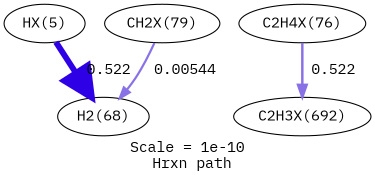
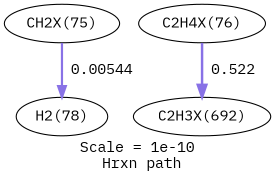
node "HX(5)": removed
node "CH2X(79)": label "CH2X(79)" -> "CH2X(75)"
node "H2(68)": label "H2(68)" -> "H2(78)"
